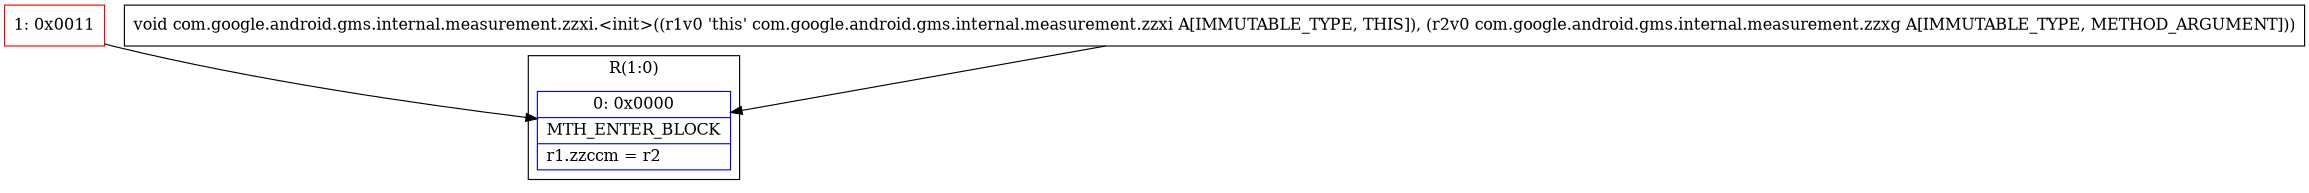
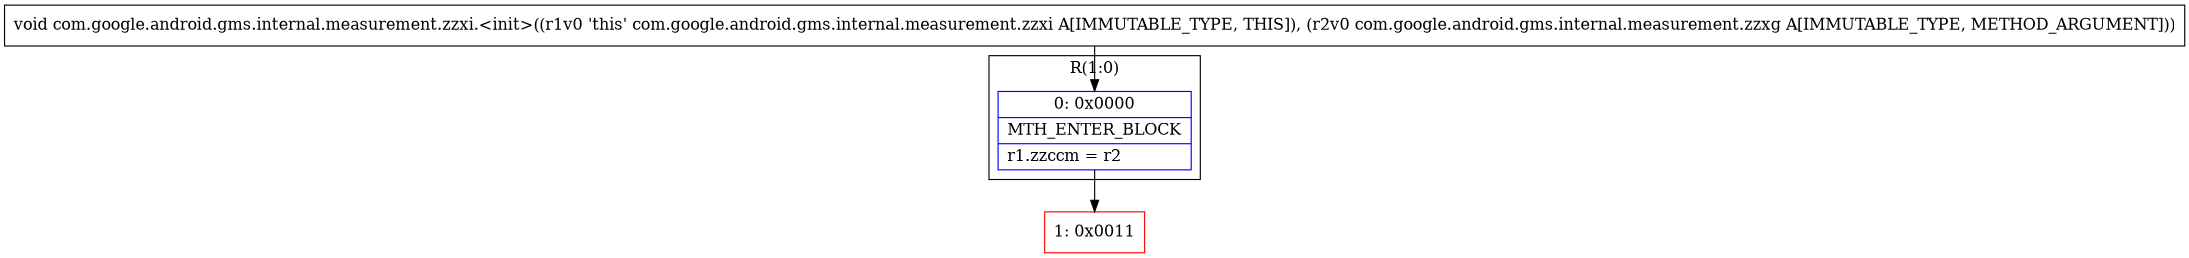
edge "1: 0x0011" -> "0: 0x0000": reversed
